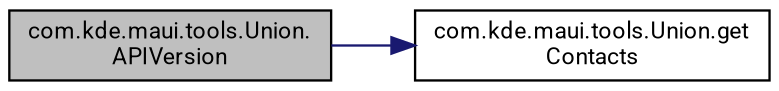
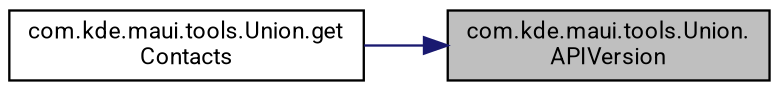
edge "com.kde.maui.tools.Union. APIVersion" -> "com.kde.maui.tools.Union.get Contacts": reversed
